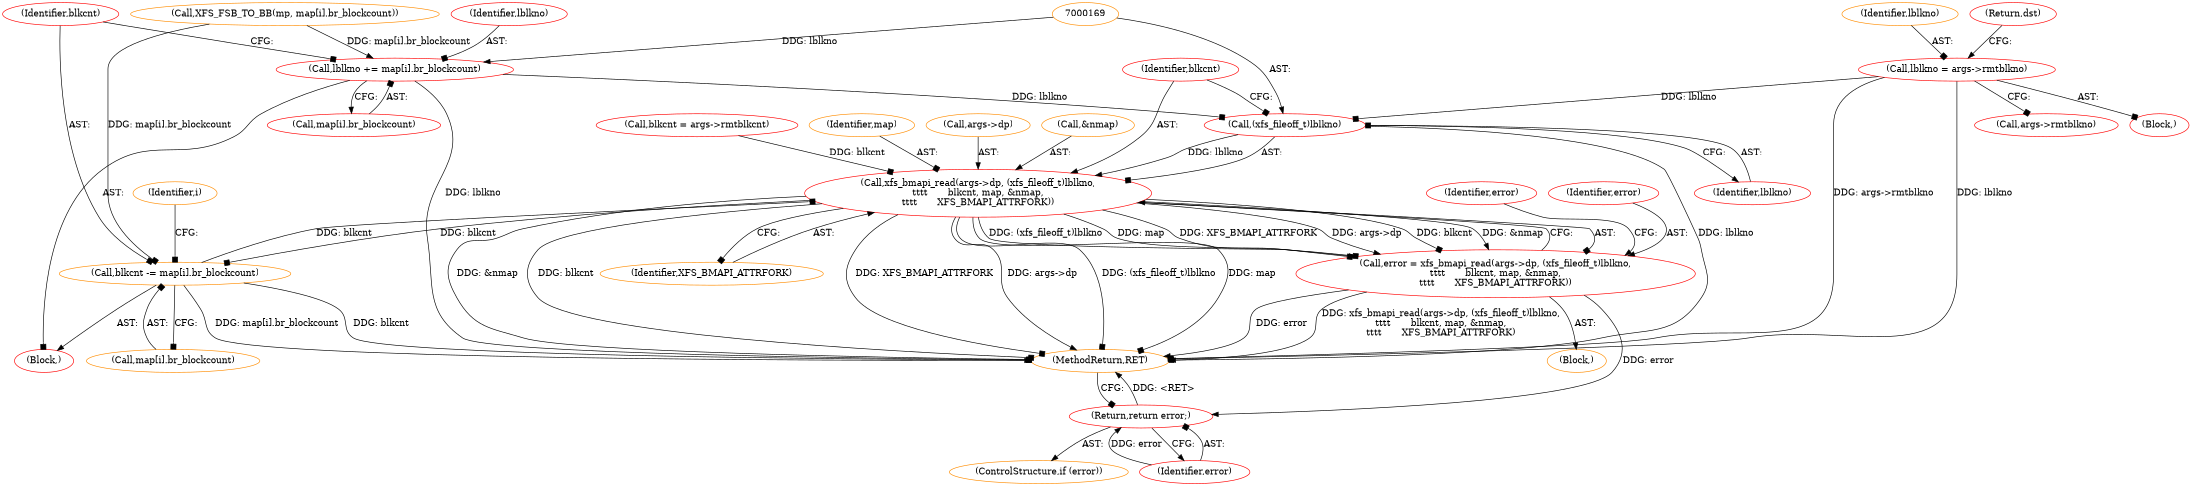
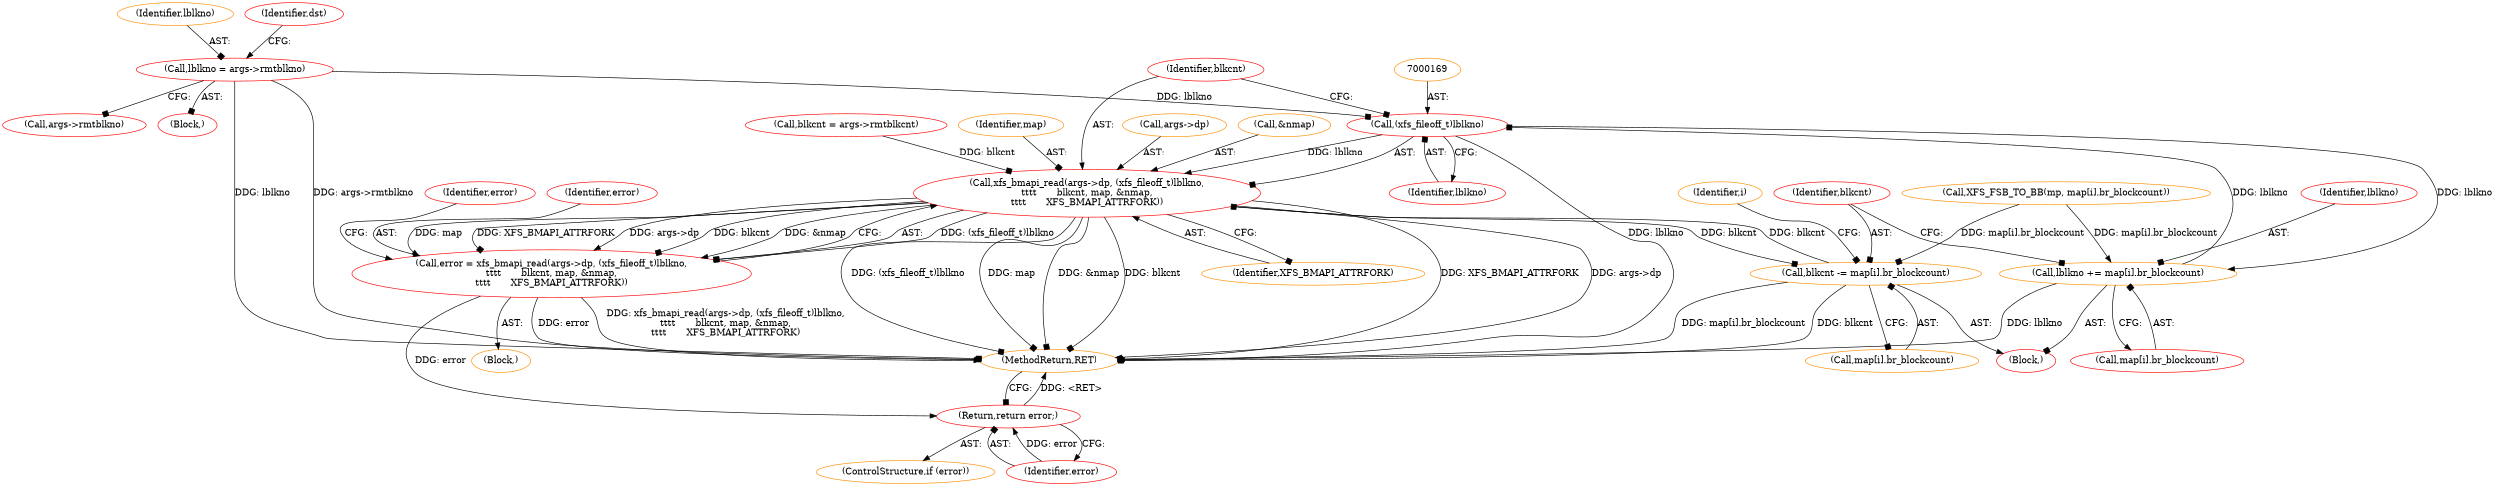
node "(Return,dst)": label "(Return,dst)" -> "(Identifier,dst)"
edge "7000169" -> "(Call,lblkno += map[i].br_blockcount)": now "(Call,(xfs_fileoff_t)lblkno)" -> "(Call,lblkno += map[i].br_blockcount)"
node "(Call,lblkno += map[i].br_blockcount)": color red -> darkorange
